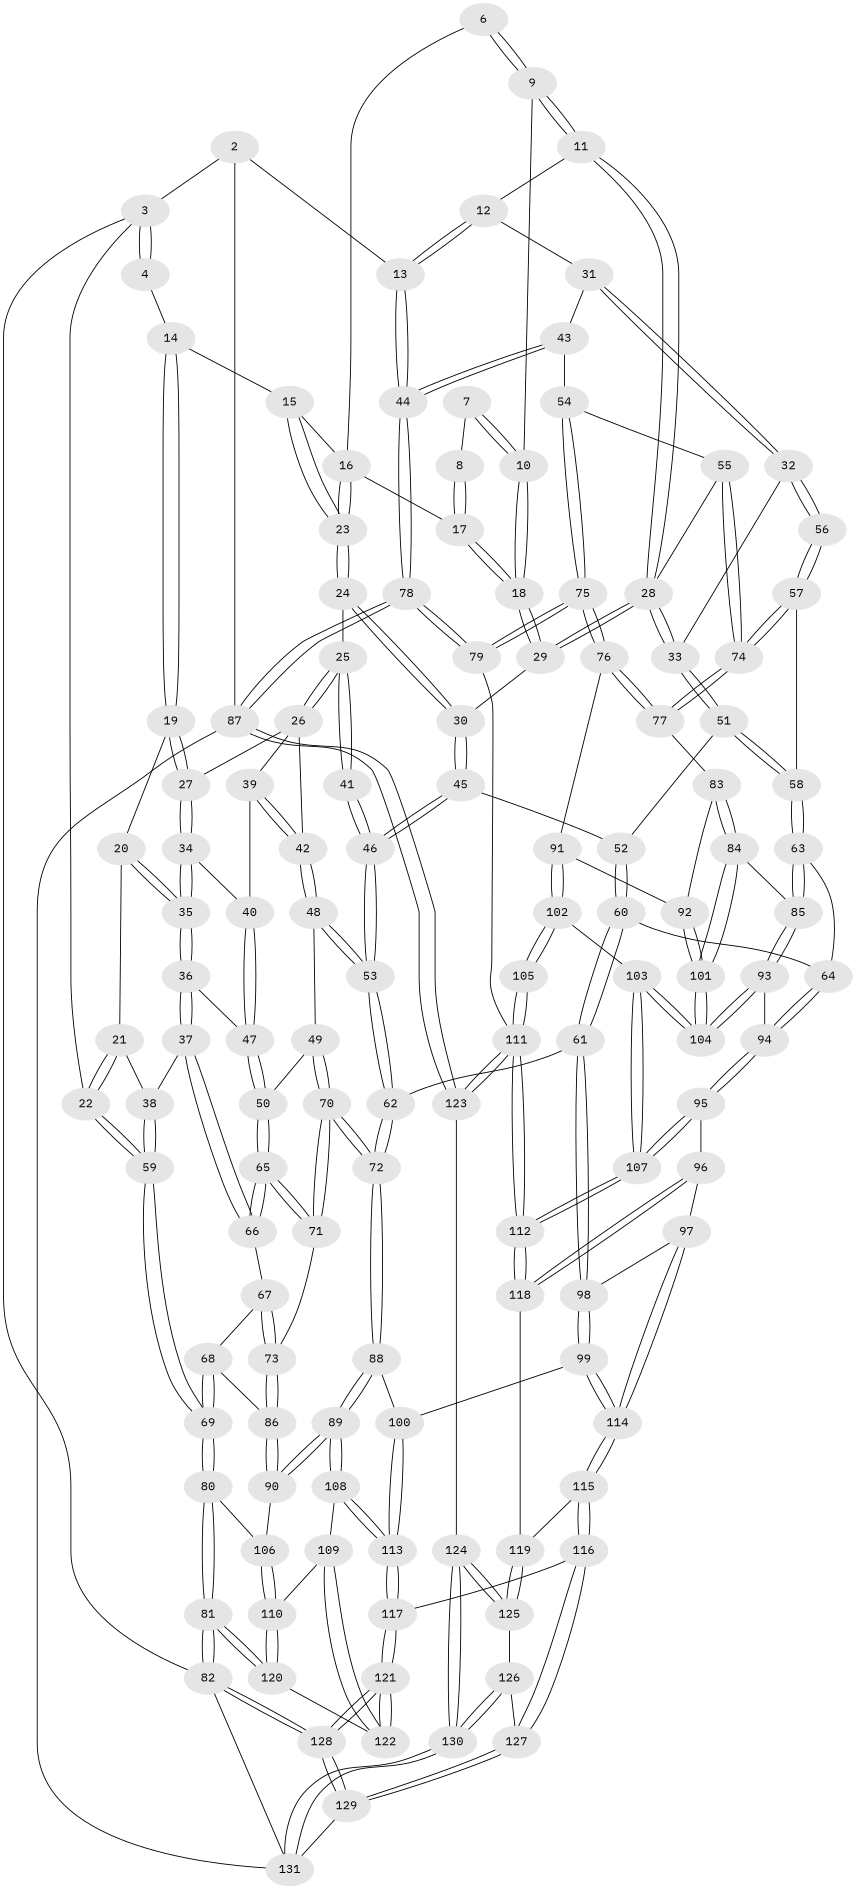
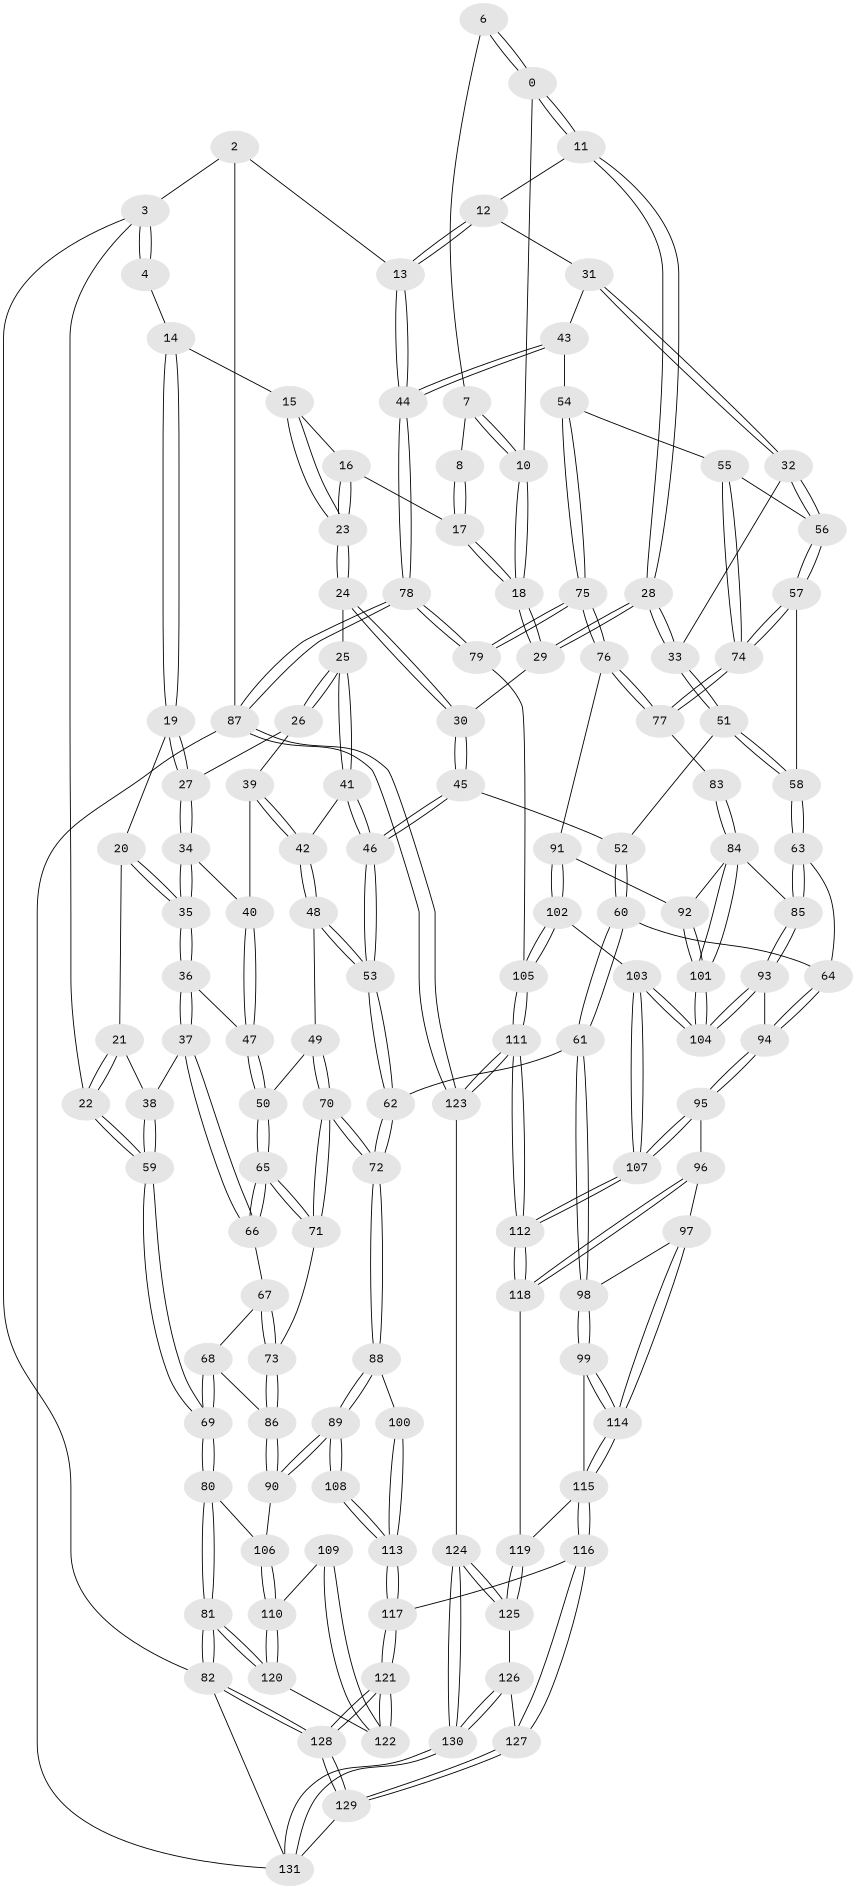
node "9": label "9" -> "0"
edge "6" -- "16": now "6" -- "7"
edge "55" -- "28": now "55" -- "56"
edge "26" -- "42": now "41" -- "42"
edge "83" -- "92": now "84" -- "92"
edge "79" -- "111": now "79" -- "105"
edge "99" -- "100": now "99" -- "115"
edge "108" -- "109": removed
